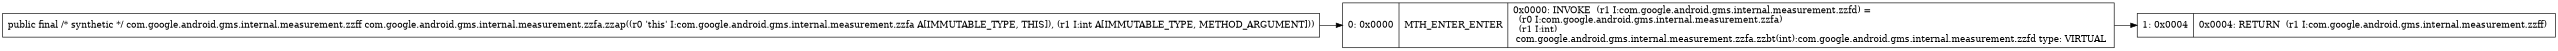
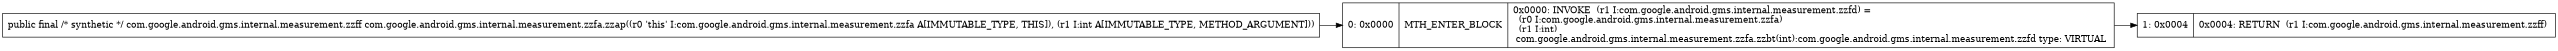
node "0: 0x0000": text "MTH_ENTER_ENTER" -> "MTH_ENTER_BLOCK"
